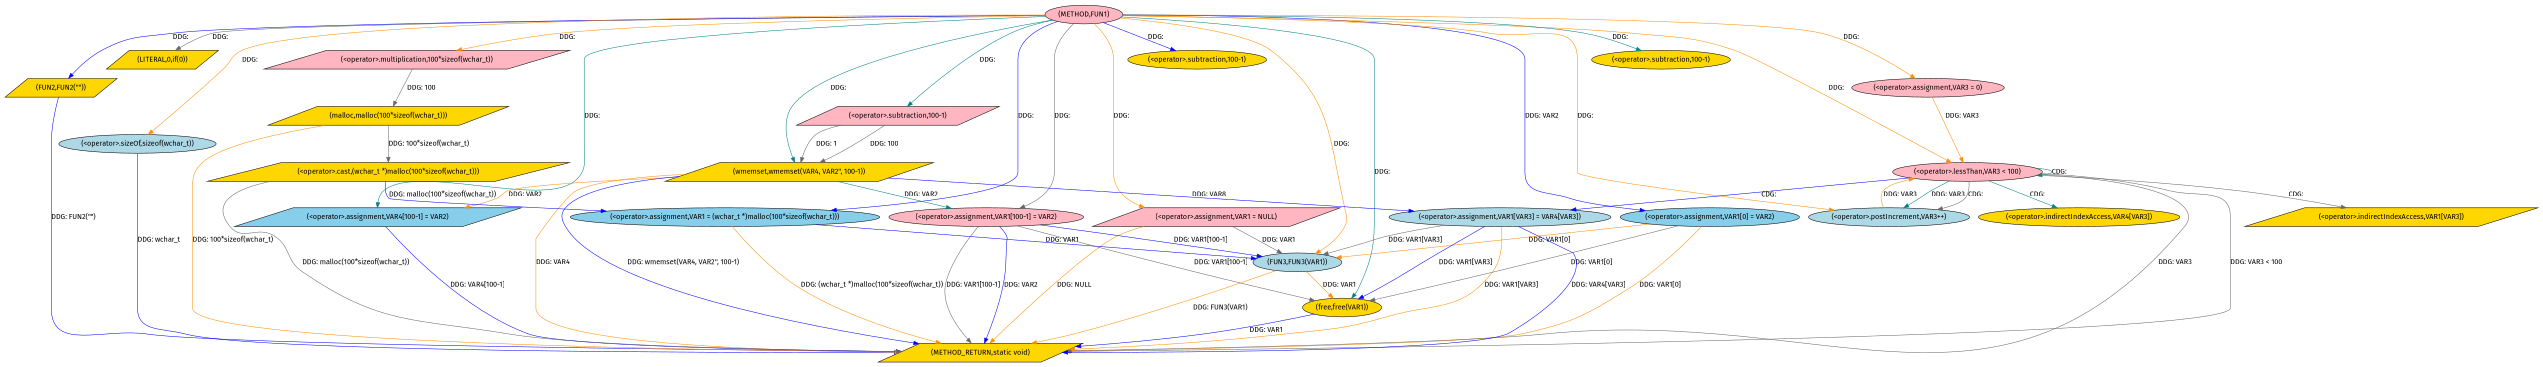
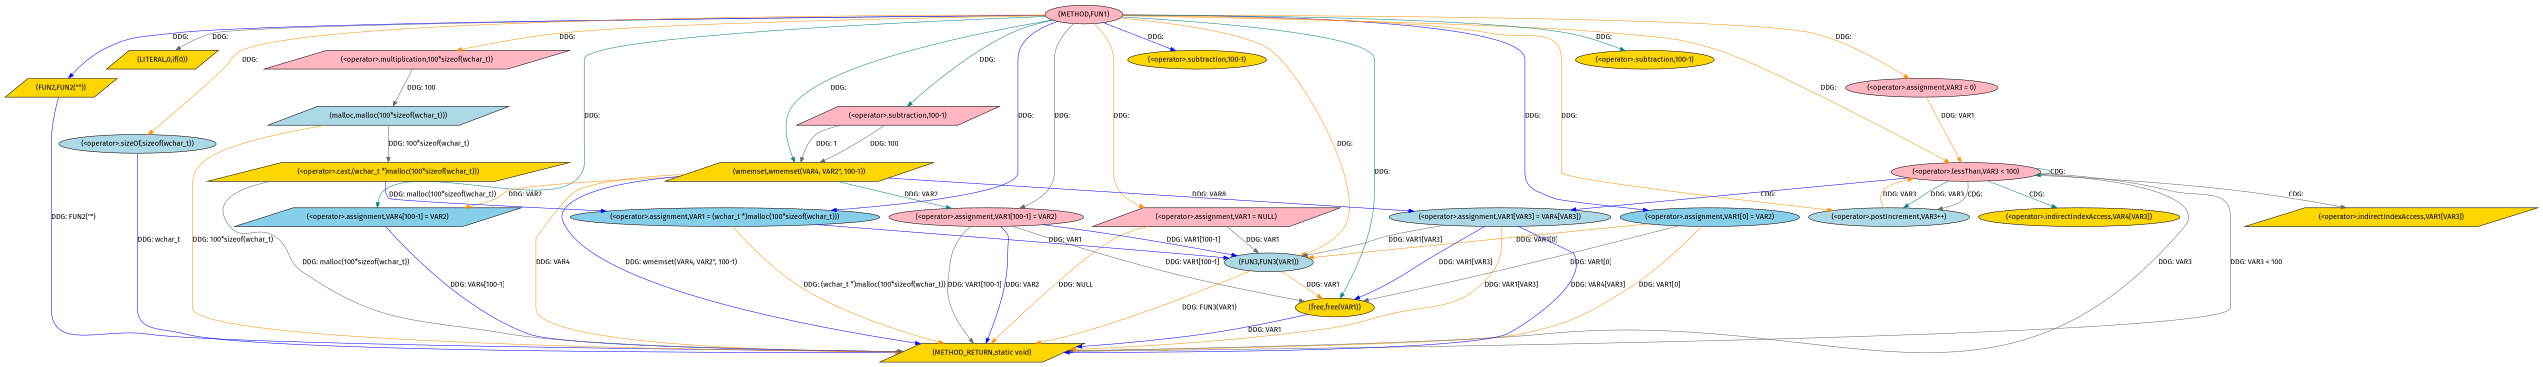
node "(malloc,malloc(100*sizeof(wchar_t)))": fillcolor gold -> lightblue
edge "(METHOD,FUN1)" -> "(<operator>.assignment,VAR1[0] = VAR2)": label "DDG: VAR2" -> "DDG: "
edge "(<operator>.assignment,VAR3 = 0)" -> "(<operator>.lessThan,VAR3 < 100)": label "DDG: VAR3" -> "DDG: VAR1"
